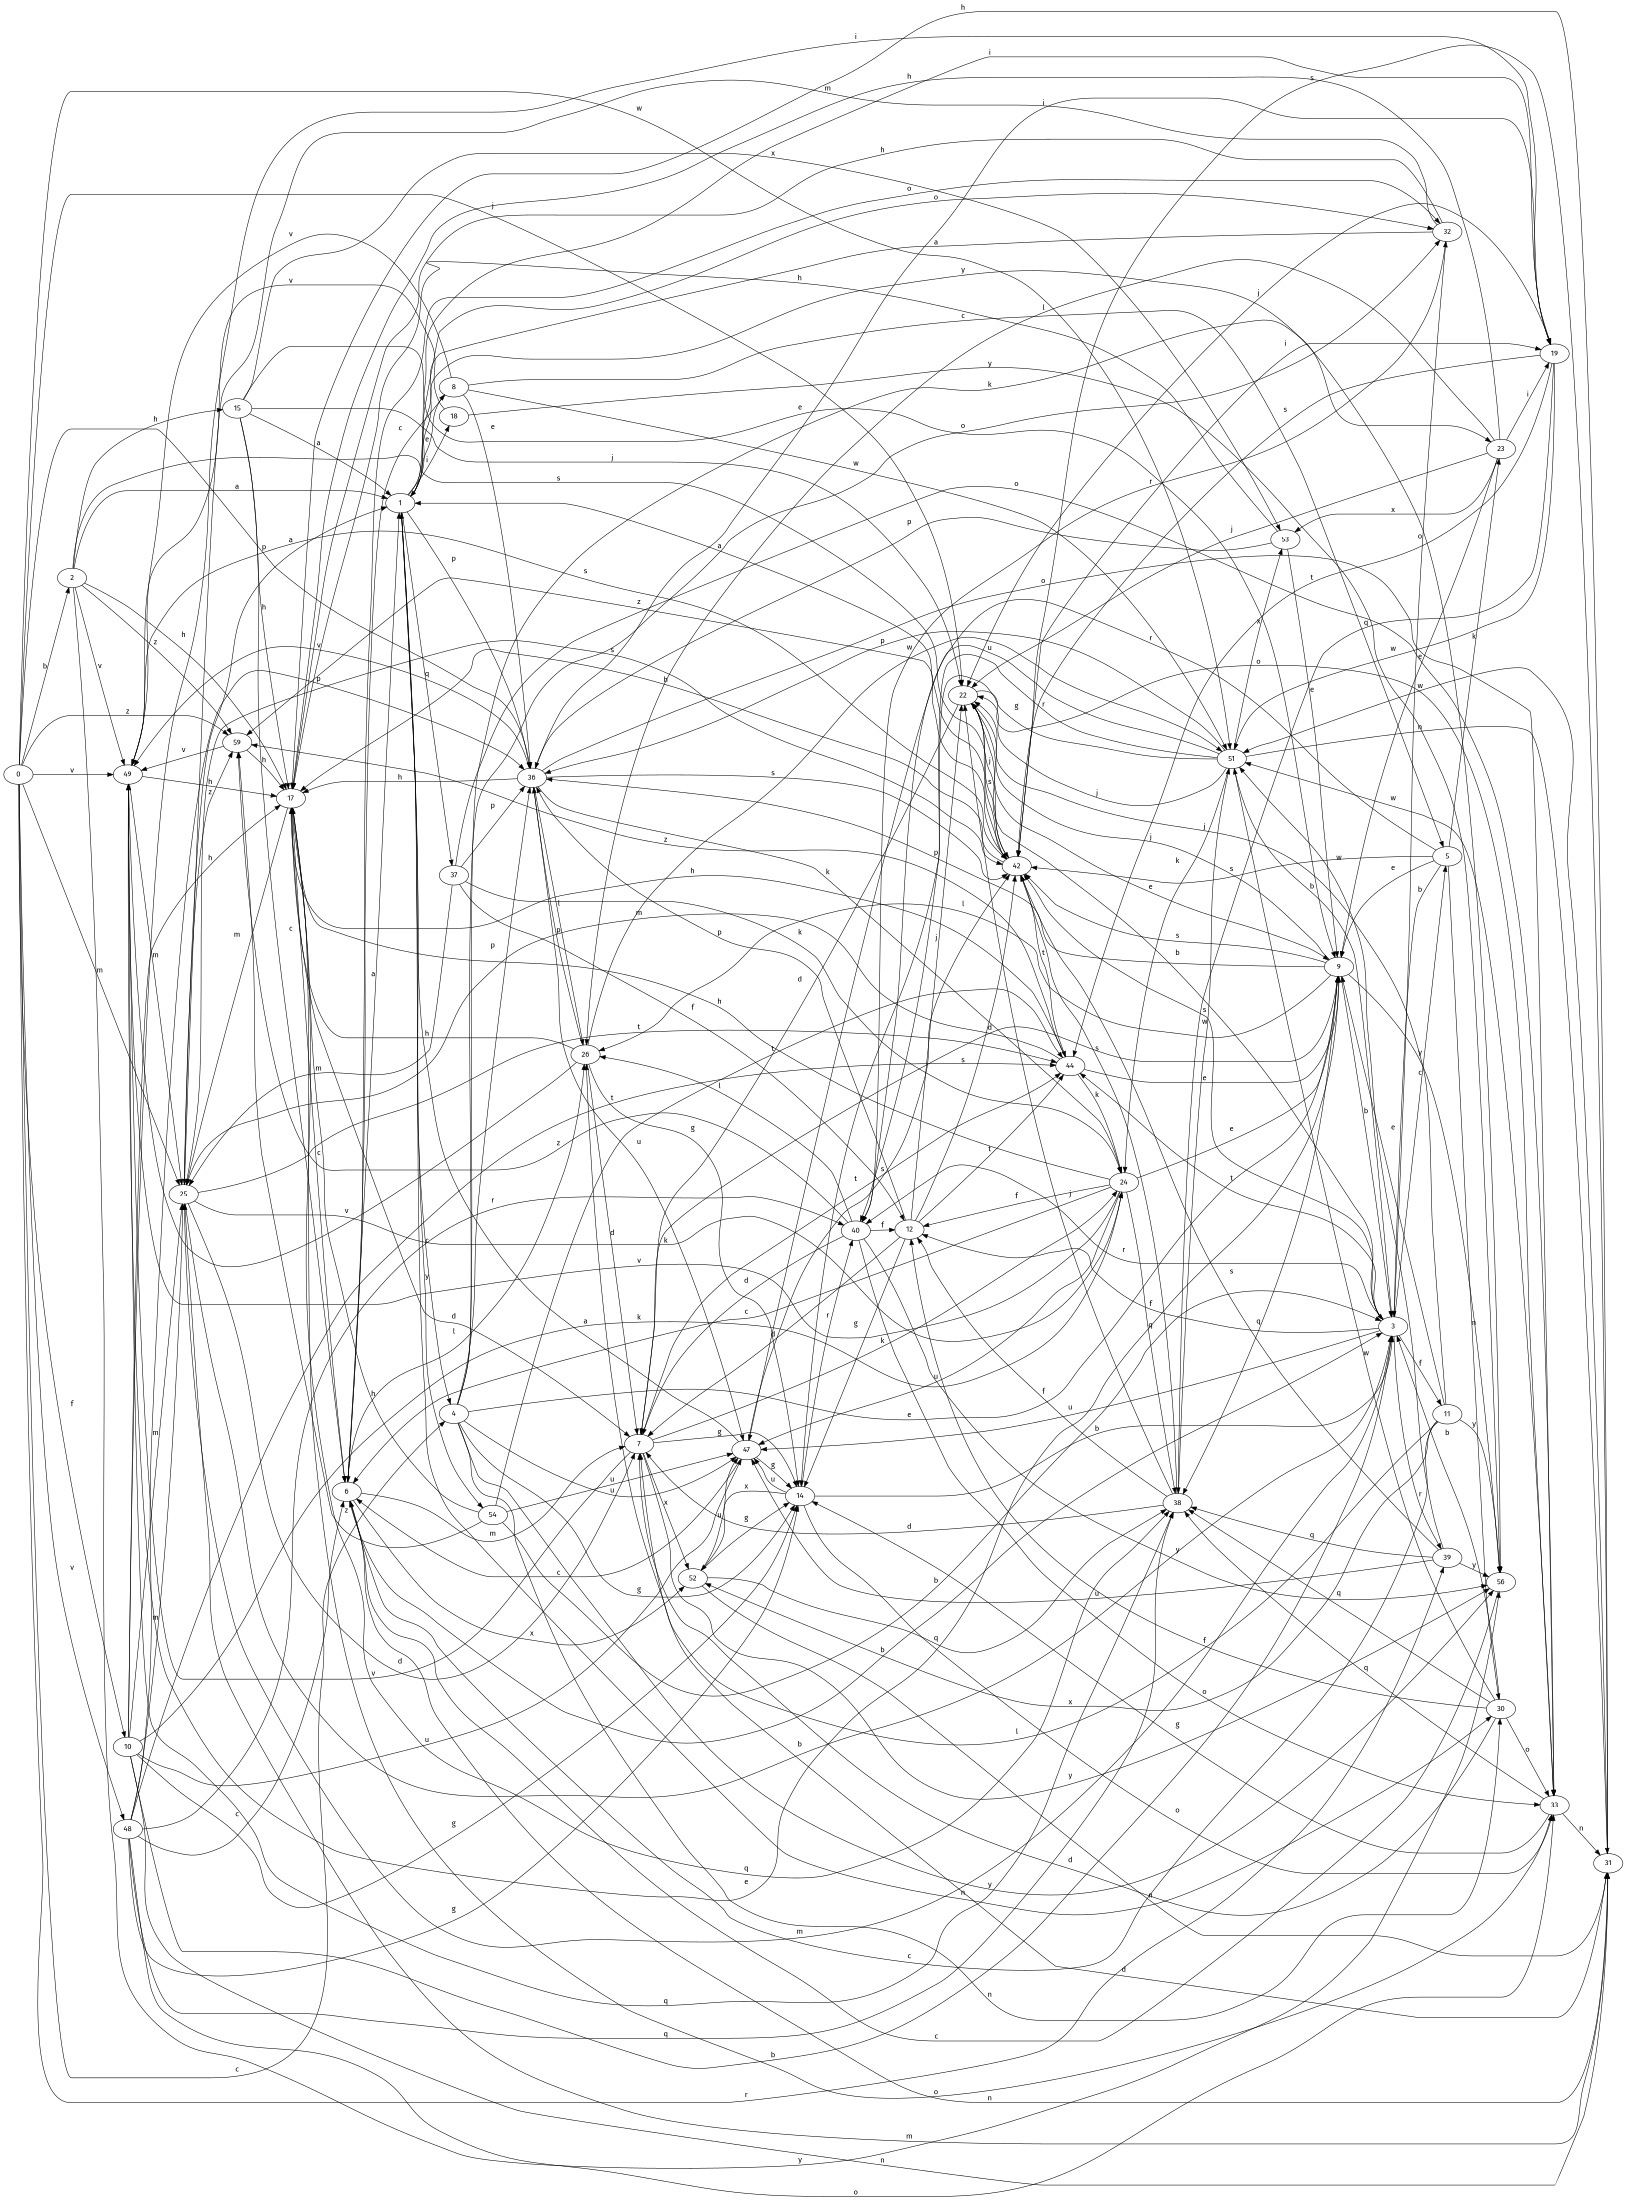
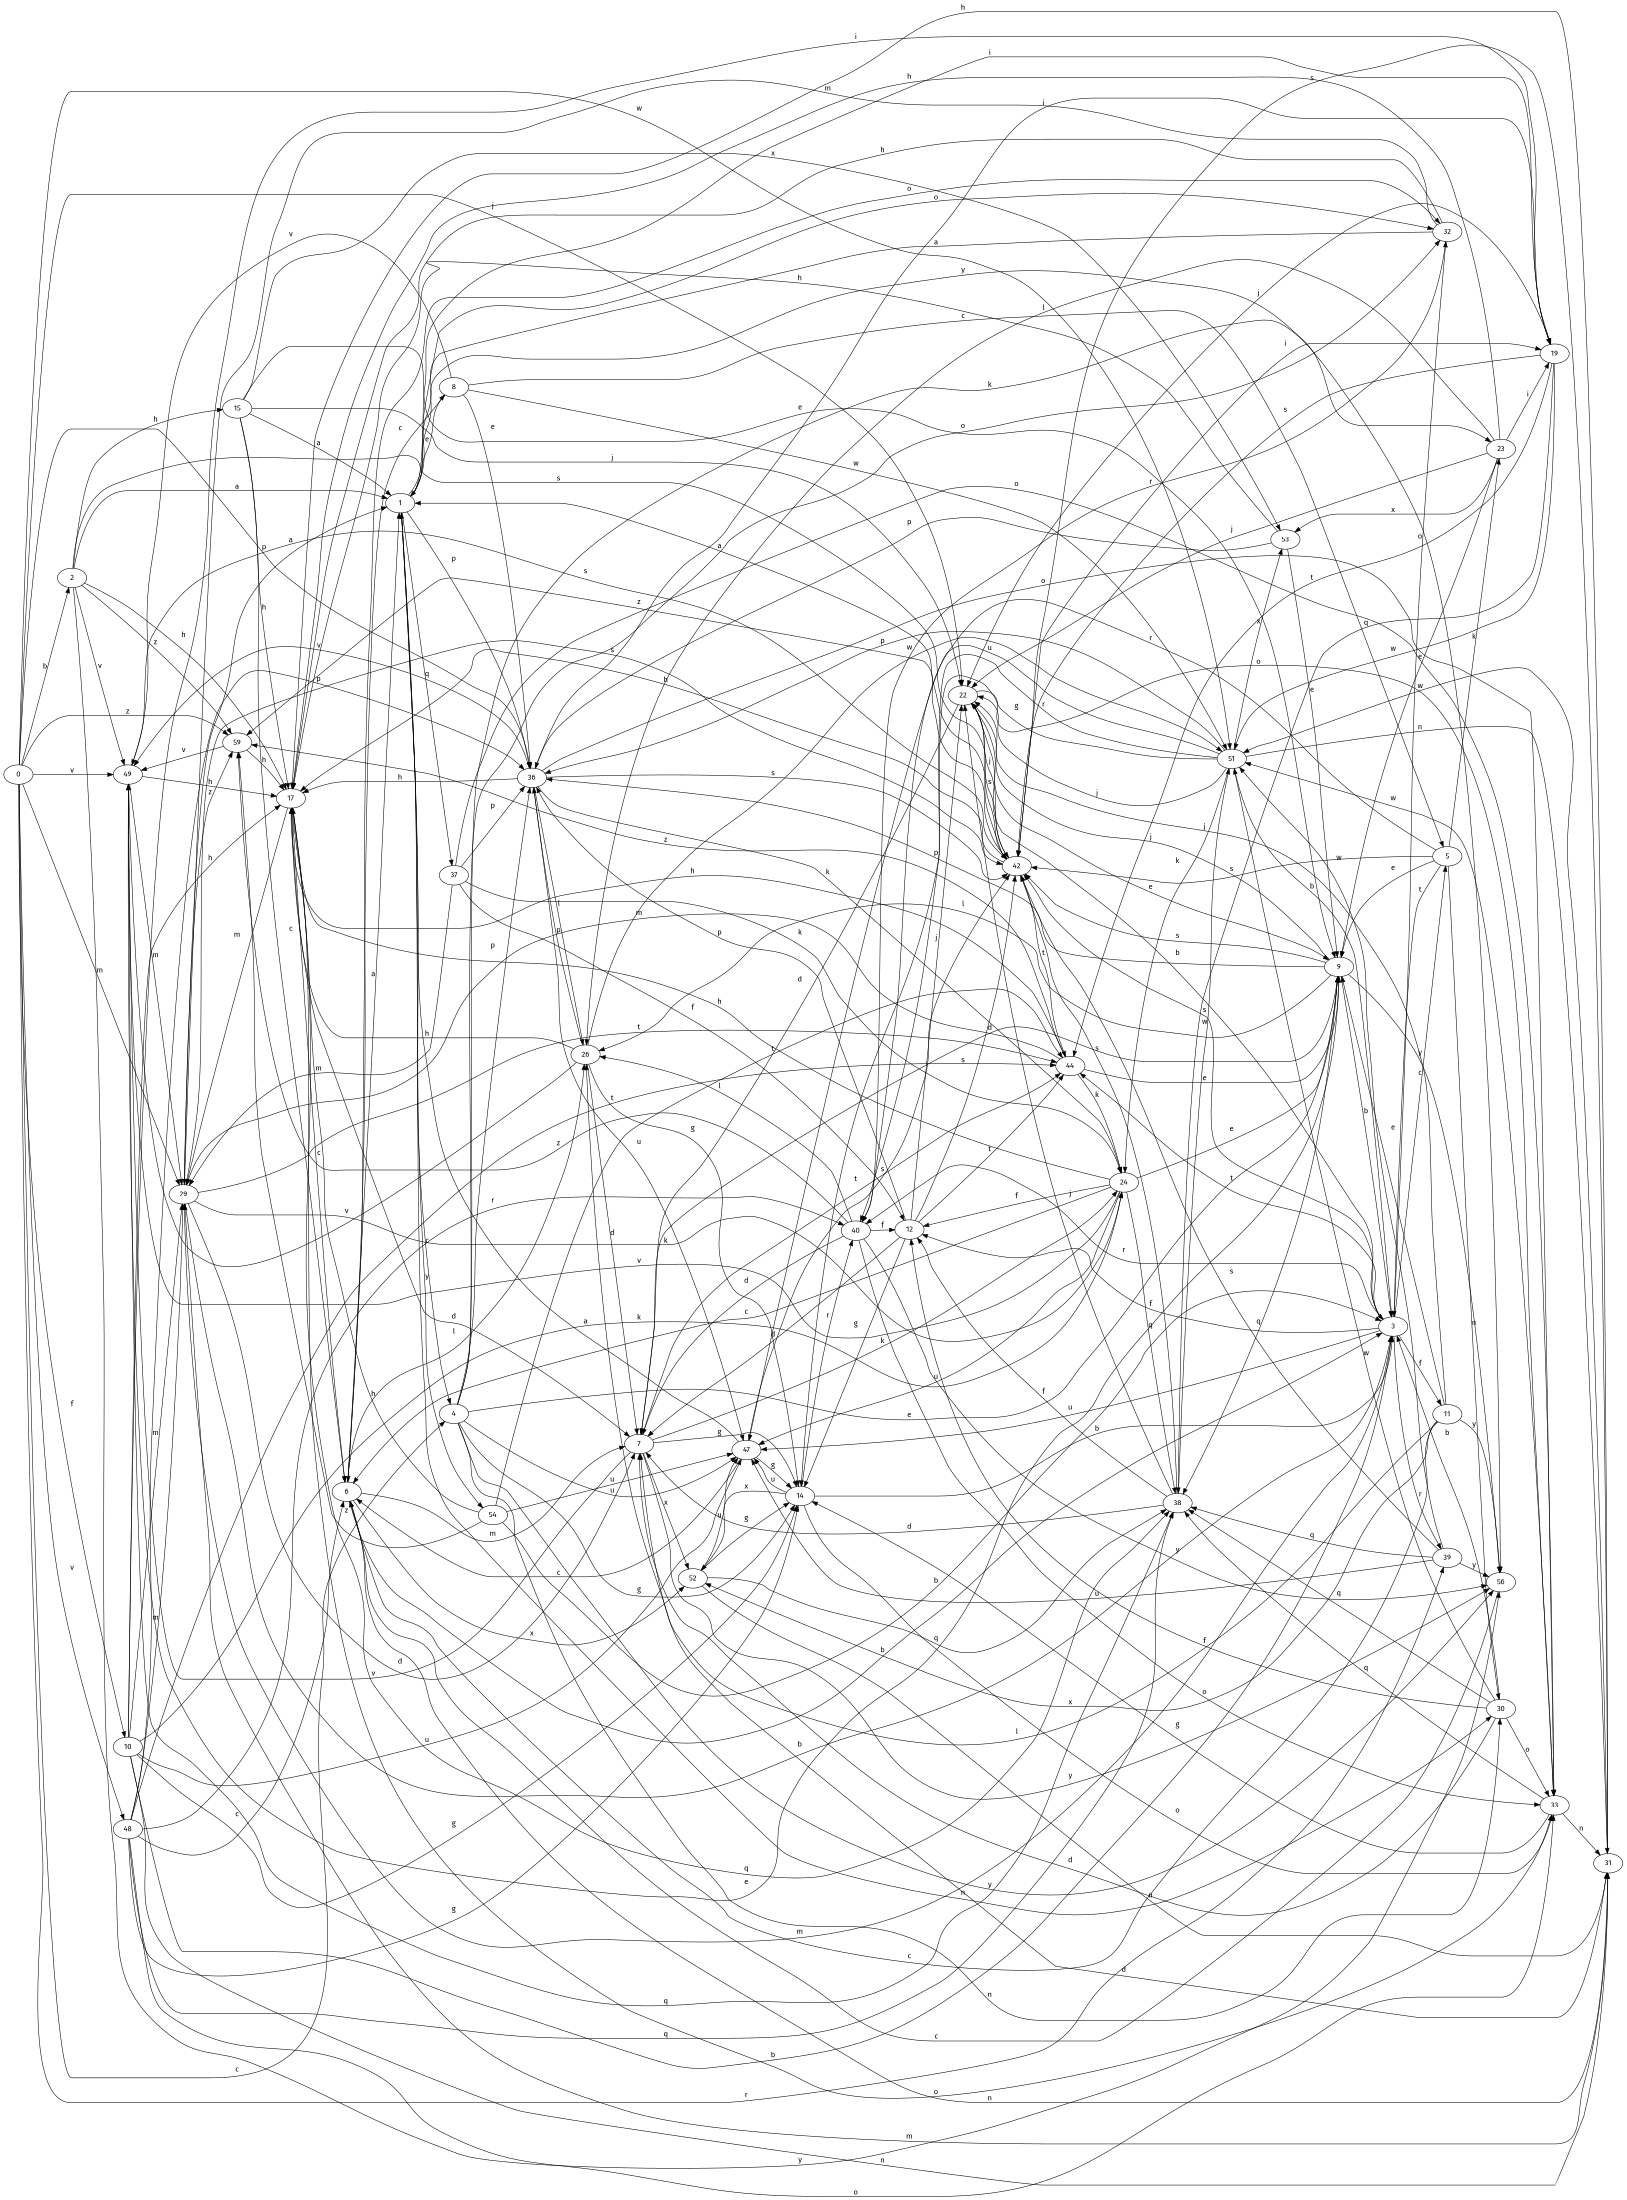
node "18": removed
edge "5" -> "3": label "b" -> "t"
node "25": label "25" -> "29"
